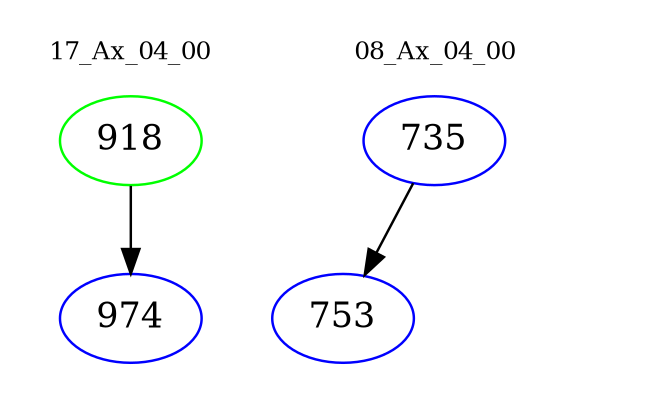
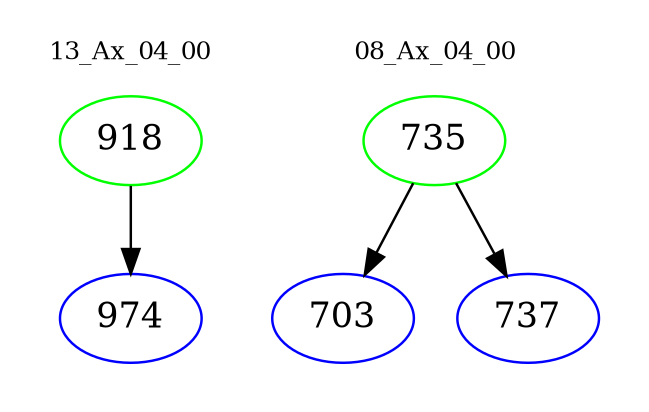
cluster "17_Ax_04_00": label "17_Ax_04_00" -> "13_Ax_04_00"
node "735": color blue -> green
node "753": label "753" -> "703"
node "737": added
